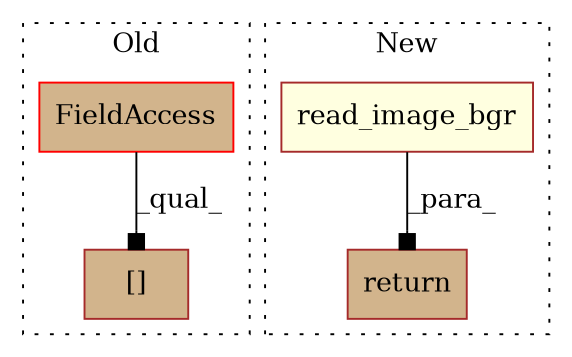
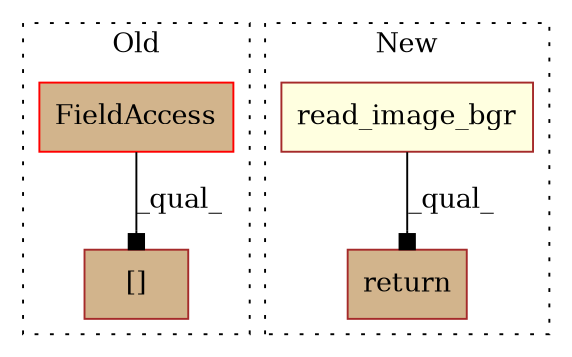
edge "read_image_bgr" -> "return": label "_para_" -> "_qual_"
